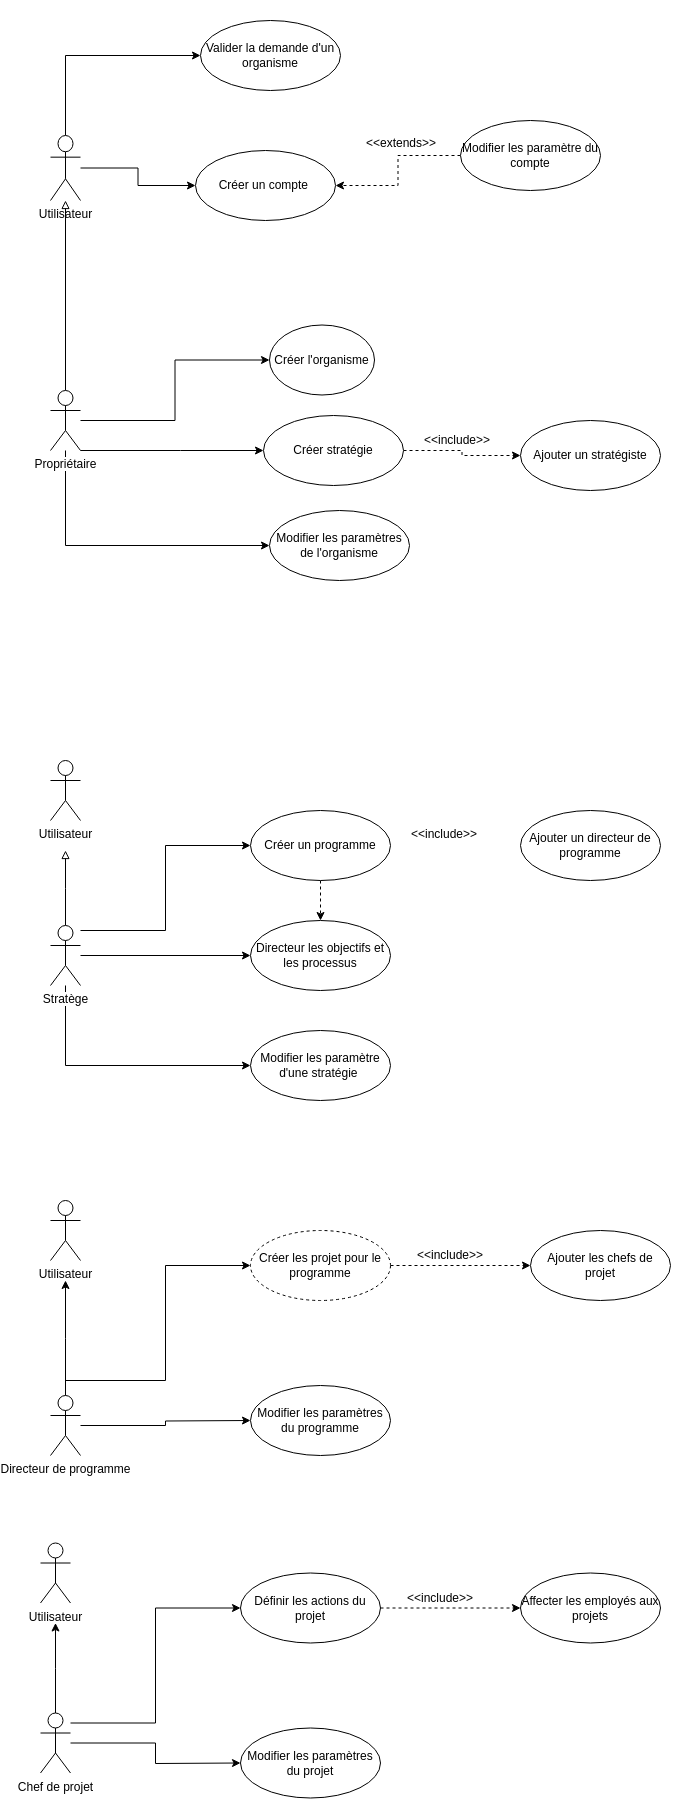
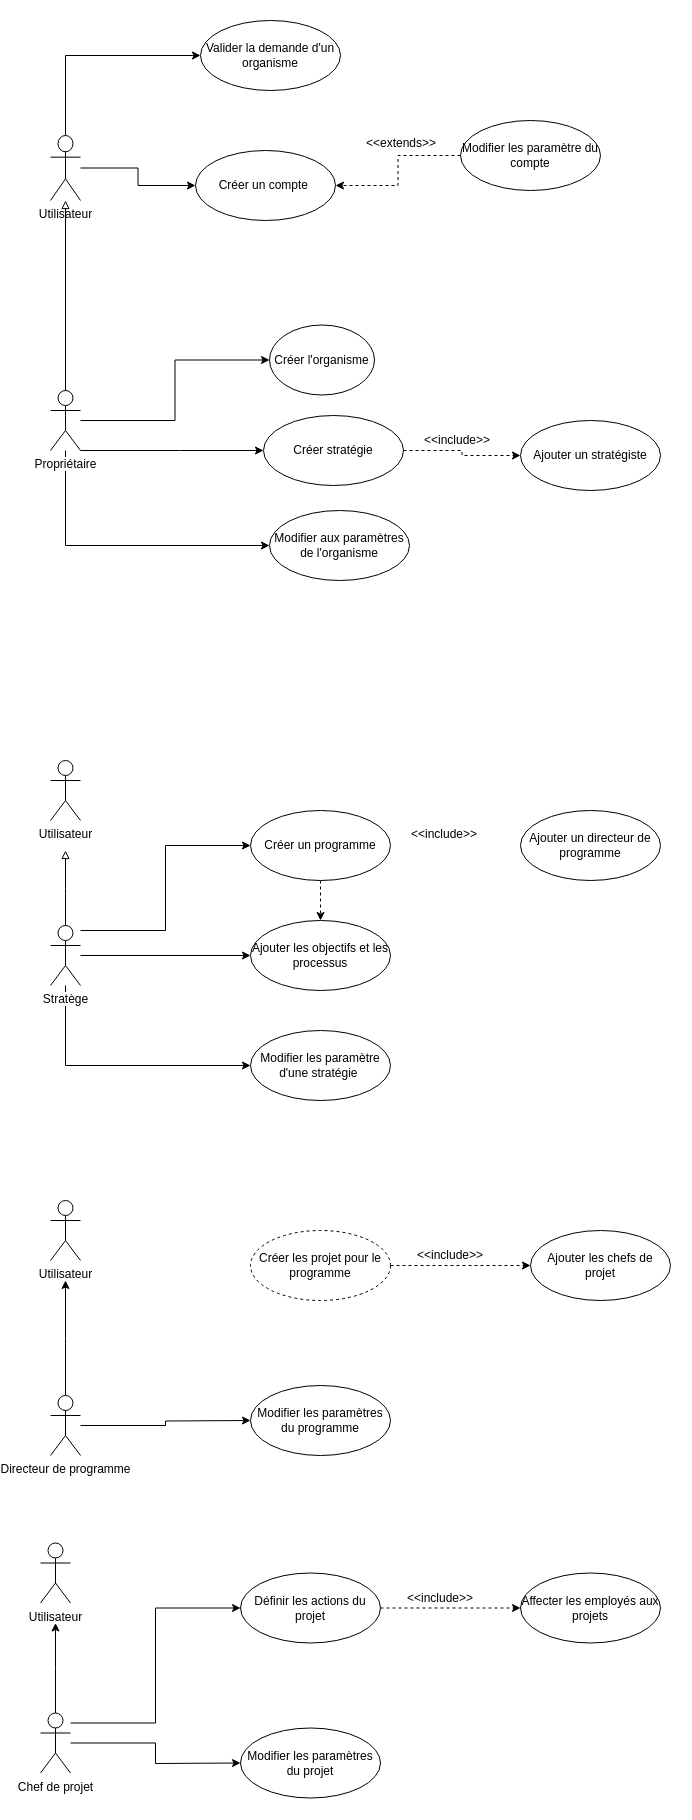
node "Modifier les paramètres de l'organisme": label "Modifier les paramètres de l'organisme" -> "Modifier aux paramètres de l'organisme"
node "Directeur les objectifs et les processus": label "Directeur les objectifs et les processus" -> "Ajouter les objectifs et les processus"
edge "Directeur de programme" -> "Créer les projet pour le programme": removed
